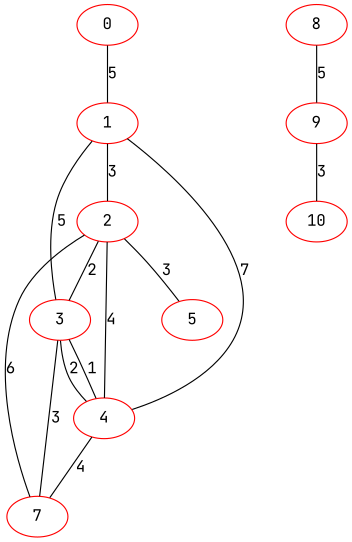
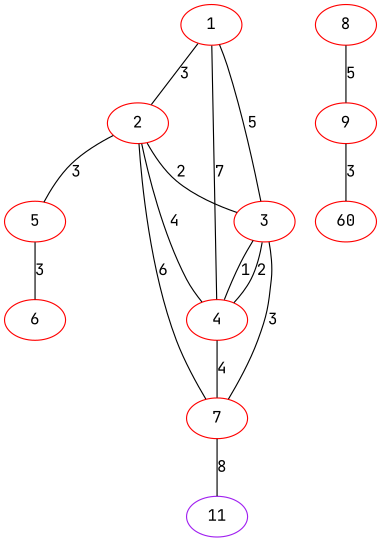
node "0": removed
node "10": label "10" -> "60"
node "6": added
node "11": added
